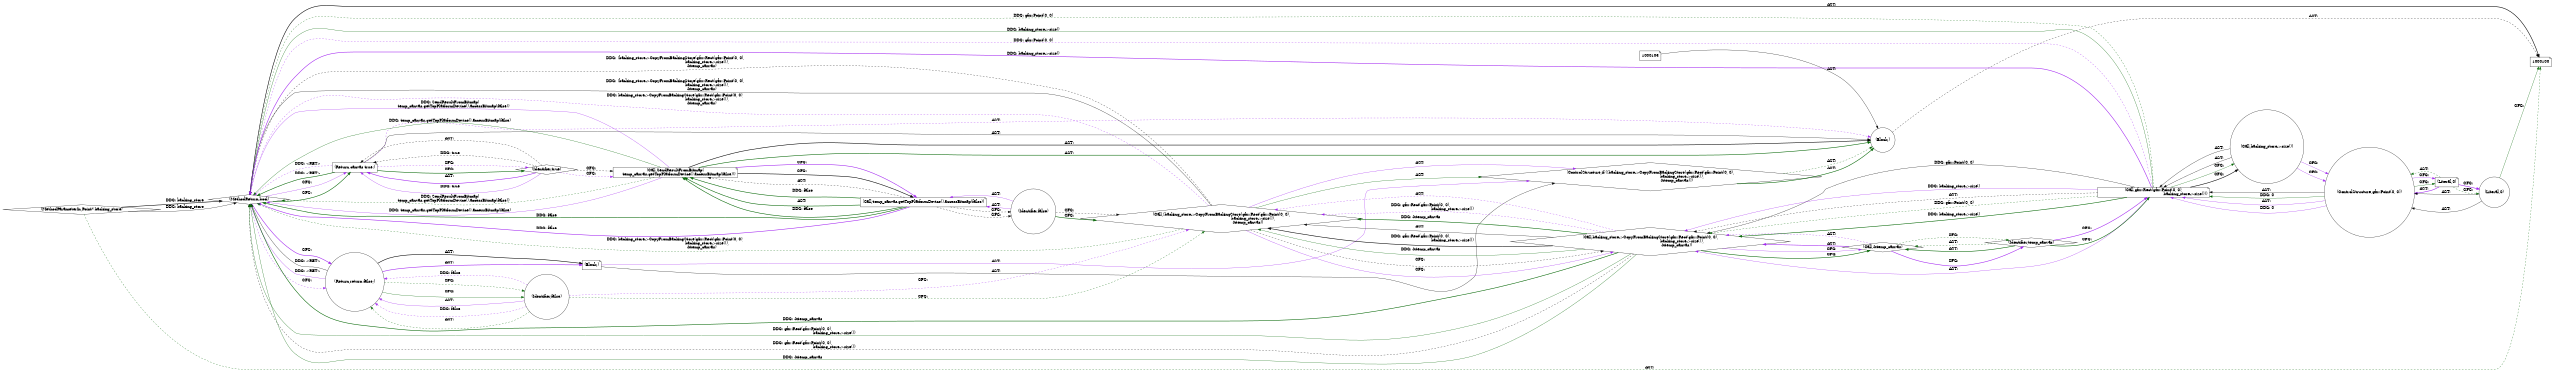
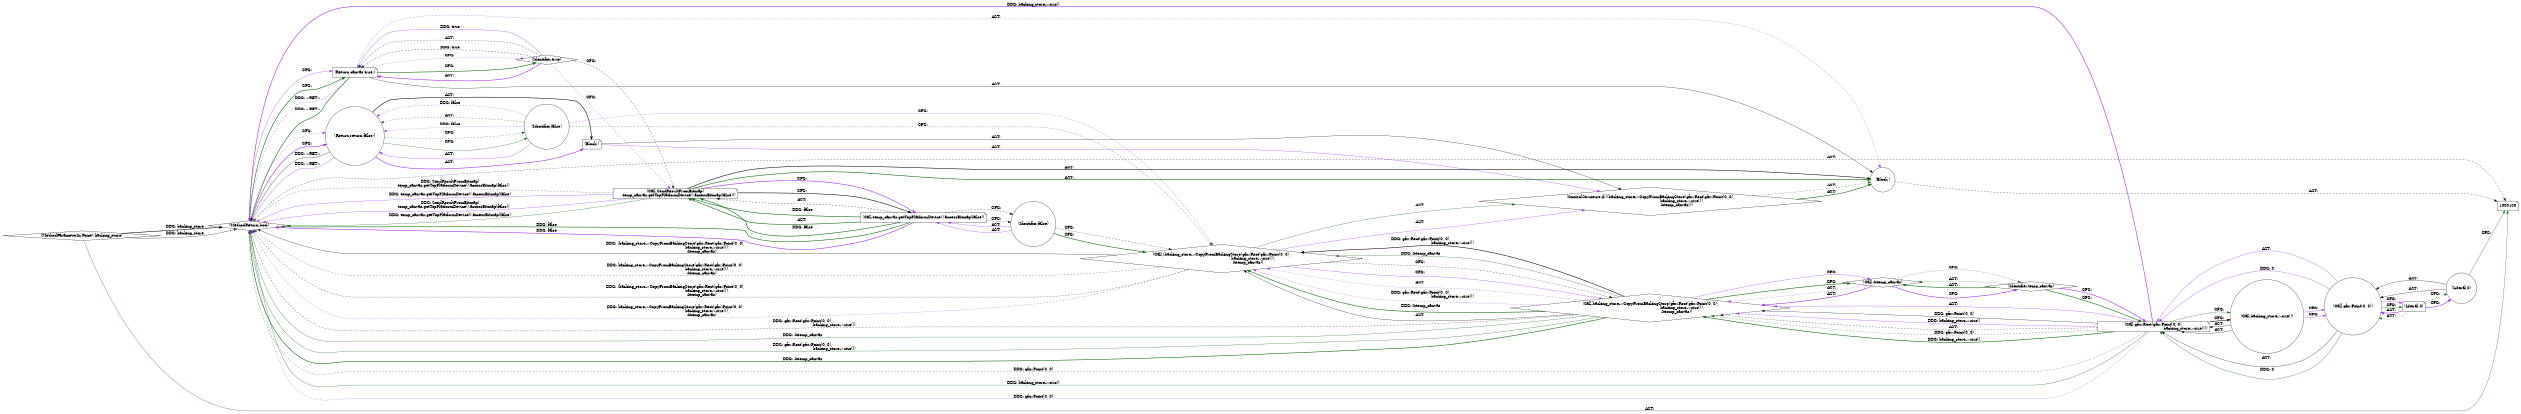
edge "(MethodReturn,bool)" -> "1000100": style bold -> dashed
node "1000103": removed
node "(ControlStructure,gfx::Point(0, 0))": label "(ControlStructure,gfx::Point(0, 0))" -> "(Call,gfx::Point(0, 0))"
edge "(MethodParameterIn,Point* backing_store)" -> "1000100": style dashed -> solid
